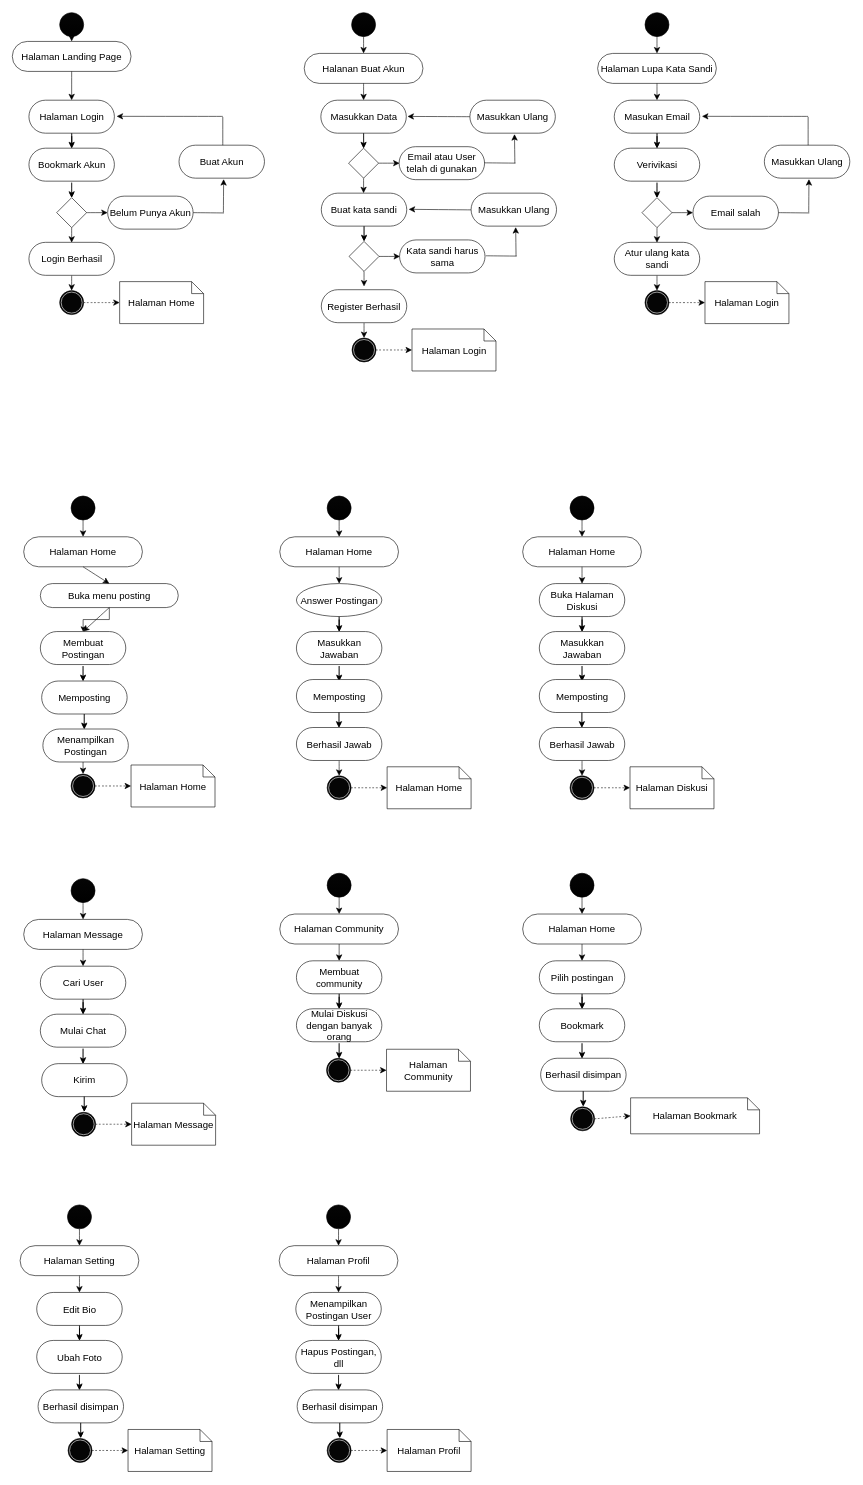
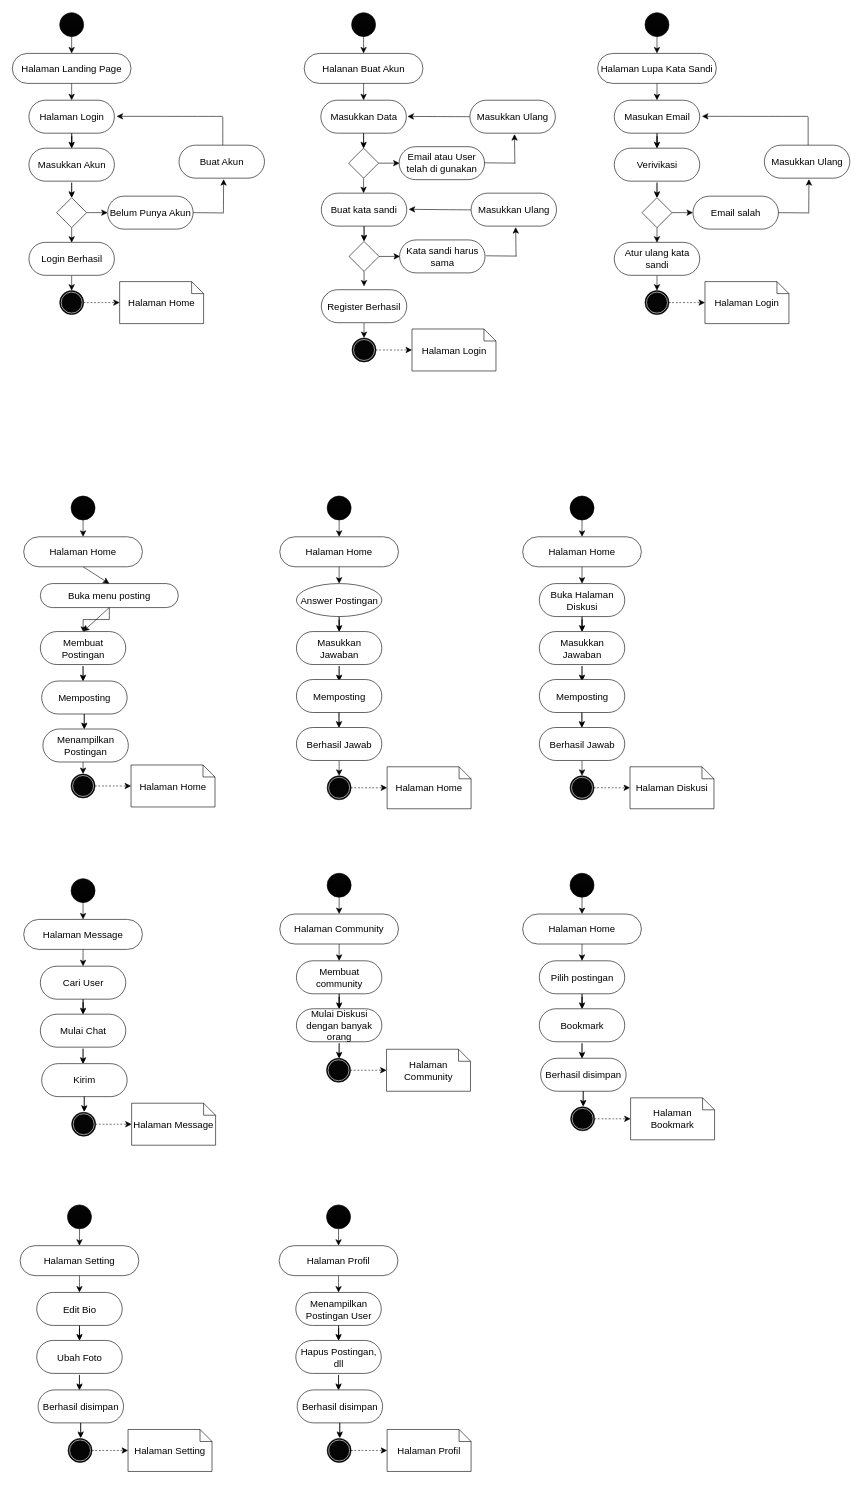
node "Halaman Landing Page": moved (72, 56) -> (72, 68)
node "Bookmark Akun": label "Bookmark Akun" -> "Masukkan Akun"
node "Halaman Bookmark": size 129x36 -> 84x42
